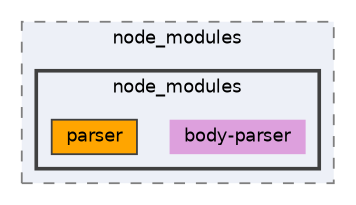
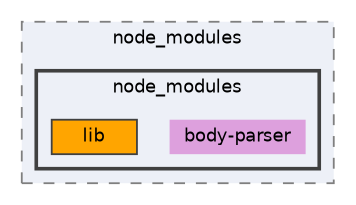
node "parser": label "parser" -> "lib"
